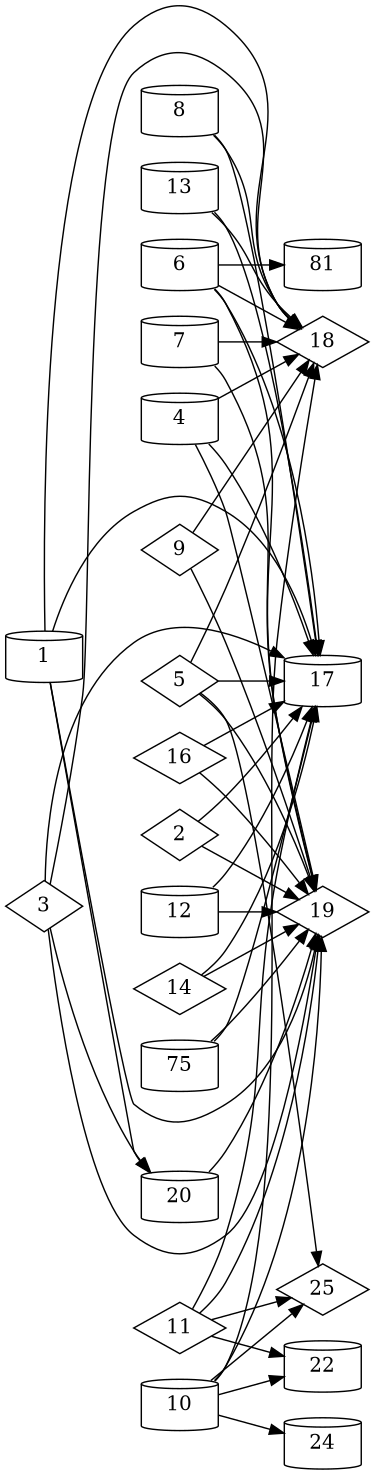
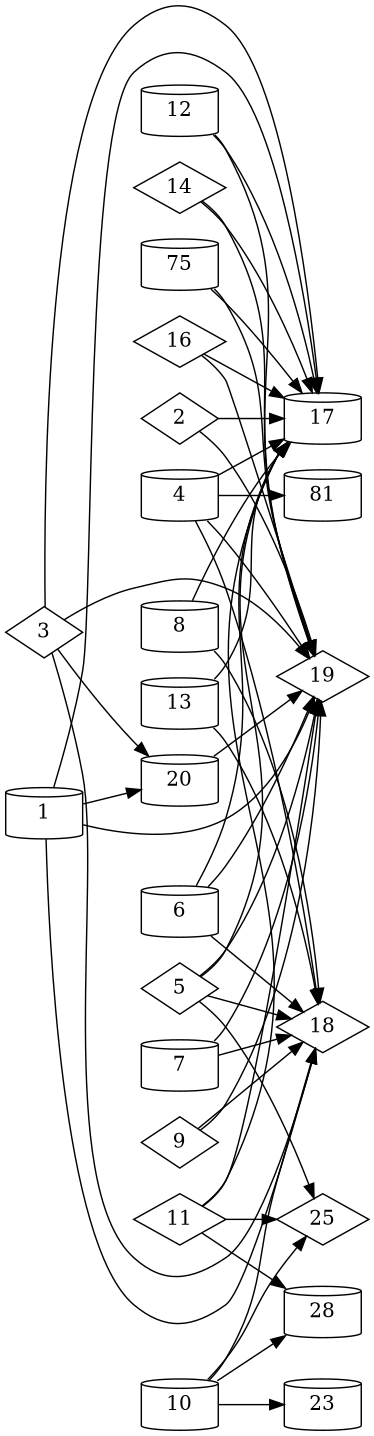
edge "6" -> "81": now "4" -> "81"
edge "10" -> "19": removed
node "22": label "22" -> "28"
node "24": label "24" -> "23"
